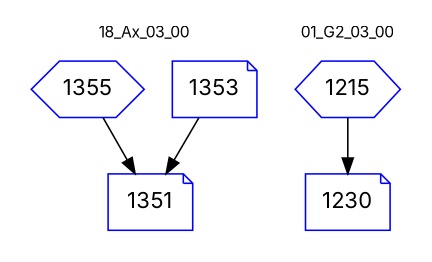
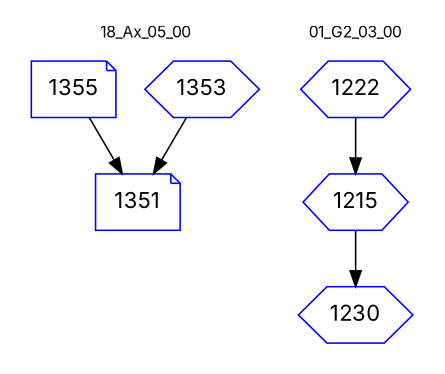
cluster "18_Ax_03_00": label "18_Ax_03_00" -> "18_Ax_05_00"
node "1355": shape hexagon -> note
node "1353": shape note -> hexagon
node "1222": added
node "1230": shape note -> hexagon
